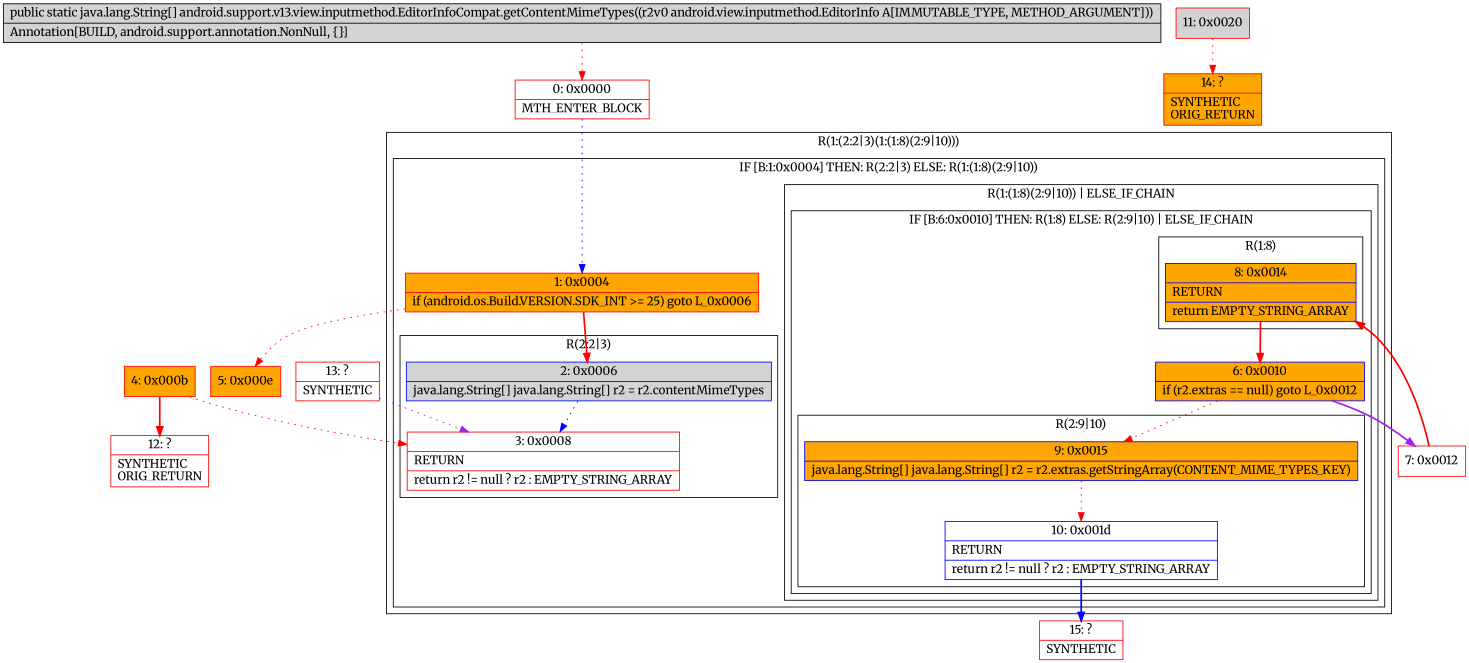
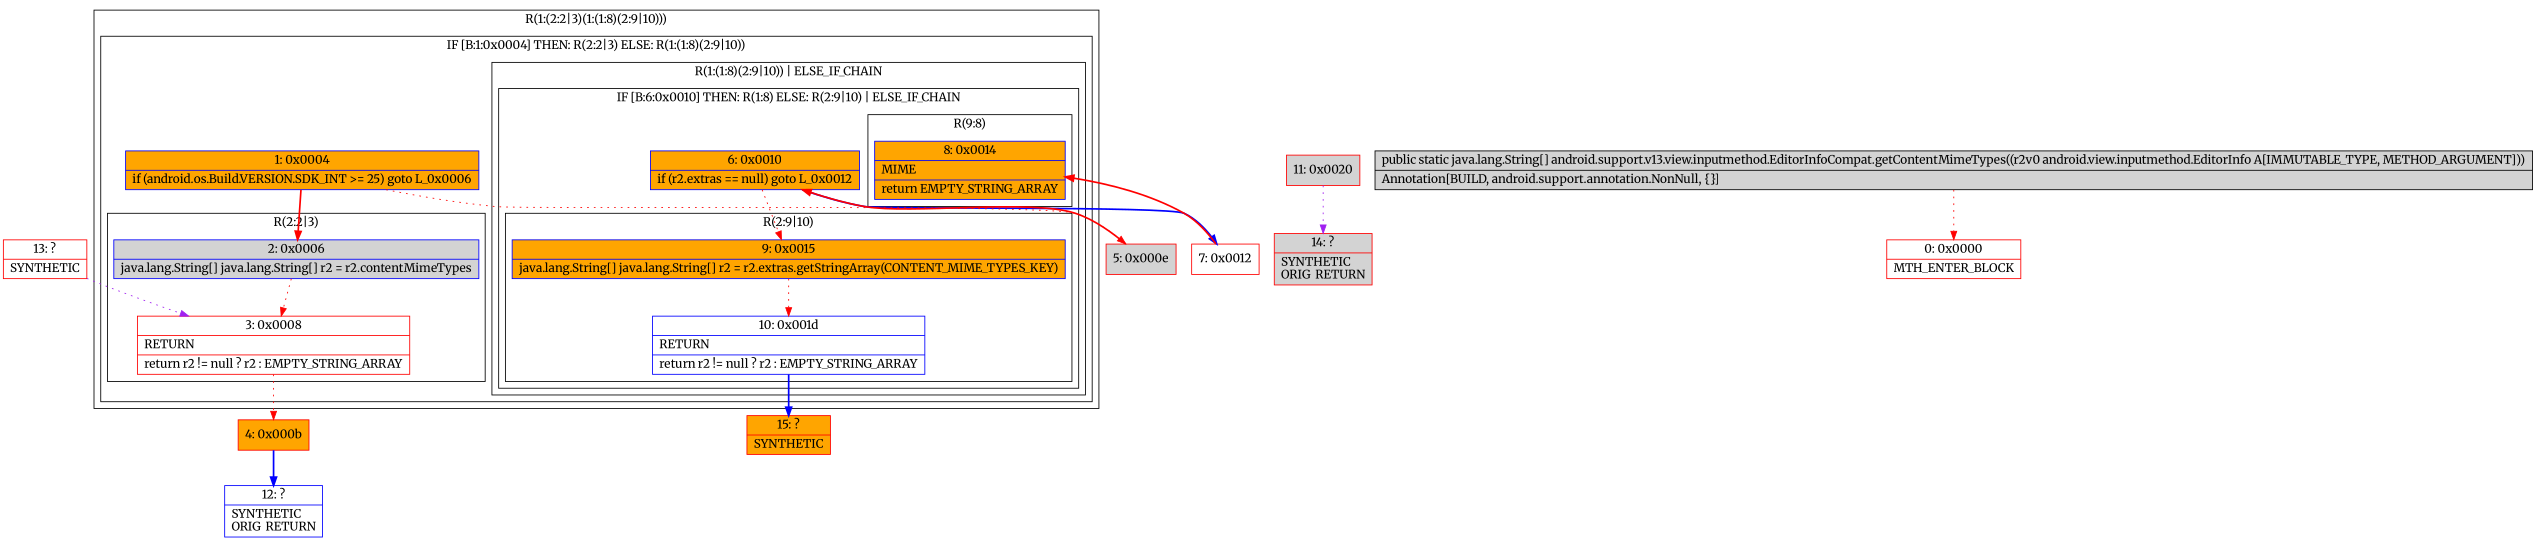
edge "11: 0x0020" -> "14: ?": color red -> purple
node "14: ?": fillcolor orange -> lightgrey
edge "0: 0x0000" -> "1: 0x0004": removed
cluster "R(1:8)": label "R(1:8)" -> "R(9:8)"
node "8: 0x0014": text "RETURN" -> "MIME"
node "1: 0x0004": color red -> blue
edge "8: 0x0014" -> "6: 0x0010": now "5: 0x000e" -> "6: 0x0010"
node "5: 0x000e": fillcolor orange -> lightgrey
edge "6: 0x0010" -> "7: 0x0012": color purple -> blue
edge "4: 0x000b" -> "12: ?": color red -> blue
edge "2: 0x0006" -> "3: 0x0008": color blue -> red
edge "4: 0x000b" -> "3: 0x0008": reversed
node "12: ?": color red -> blue
node "15: ?": fillcolor white -> orange
